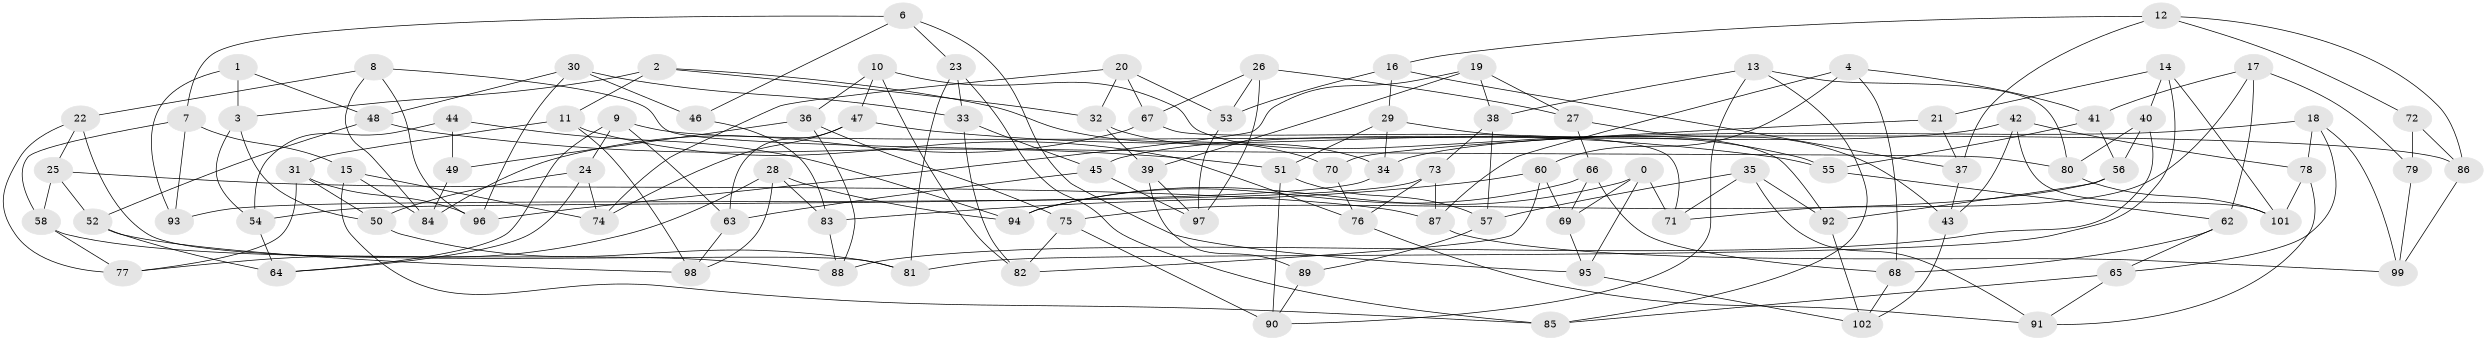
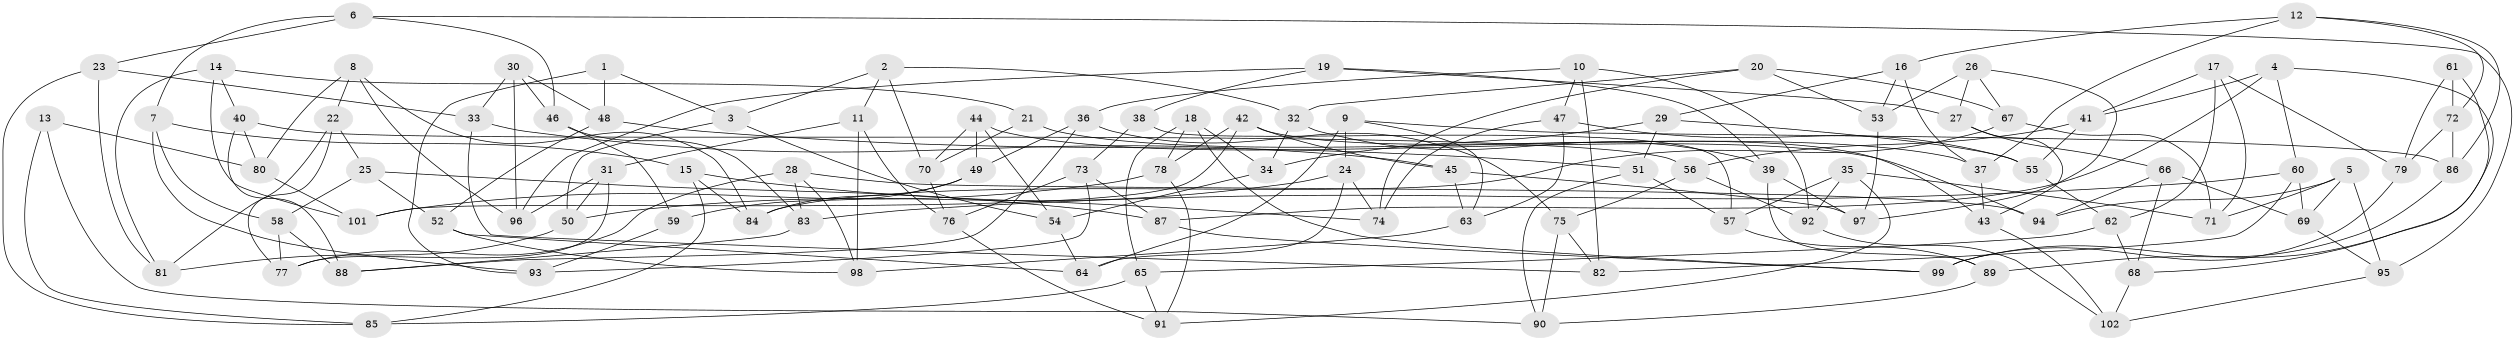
node "61": added
edge "13" -- "38": removed
edge "44" -- "70": added
node "0": label "0" -> "5"
node "59": added
